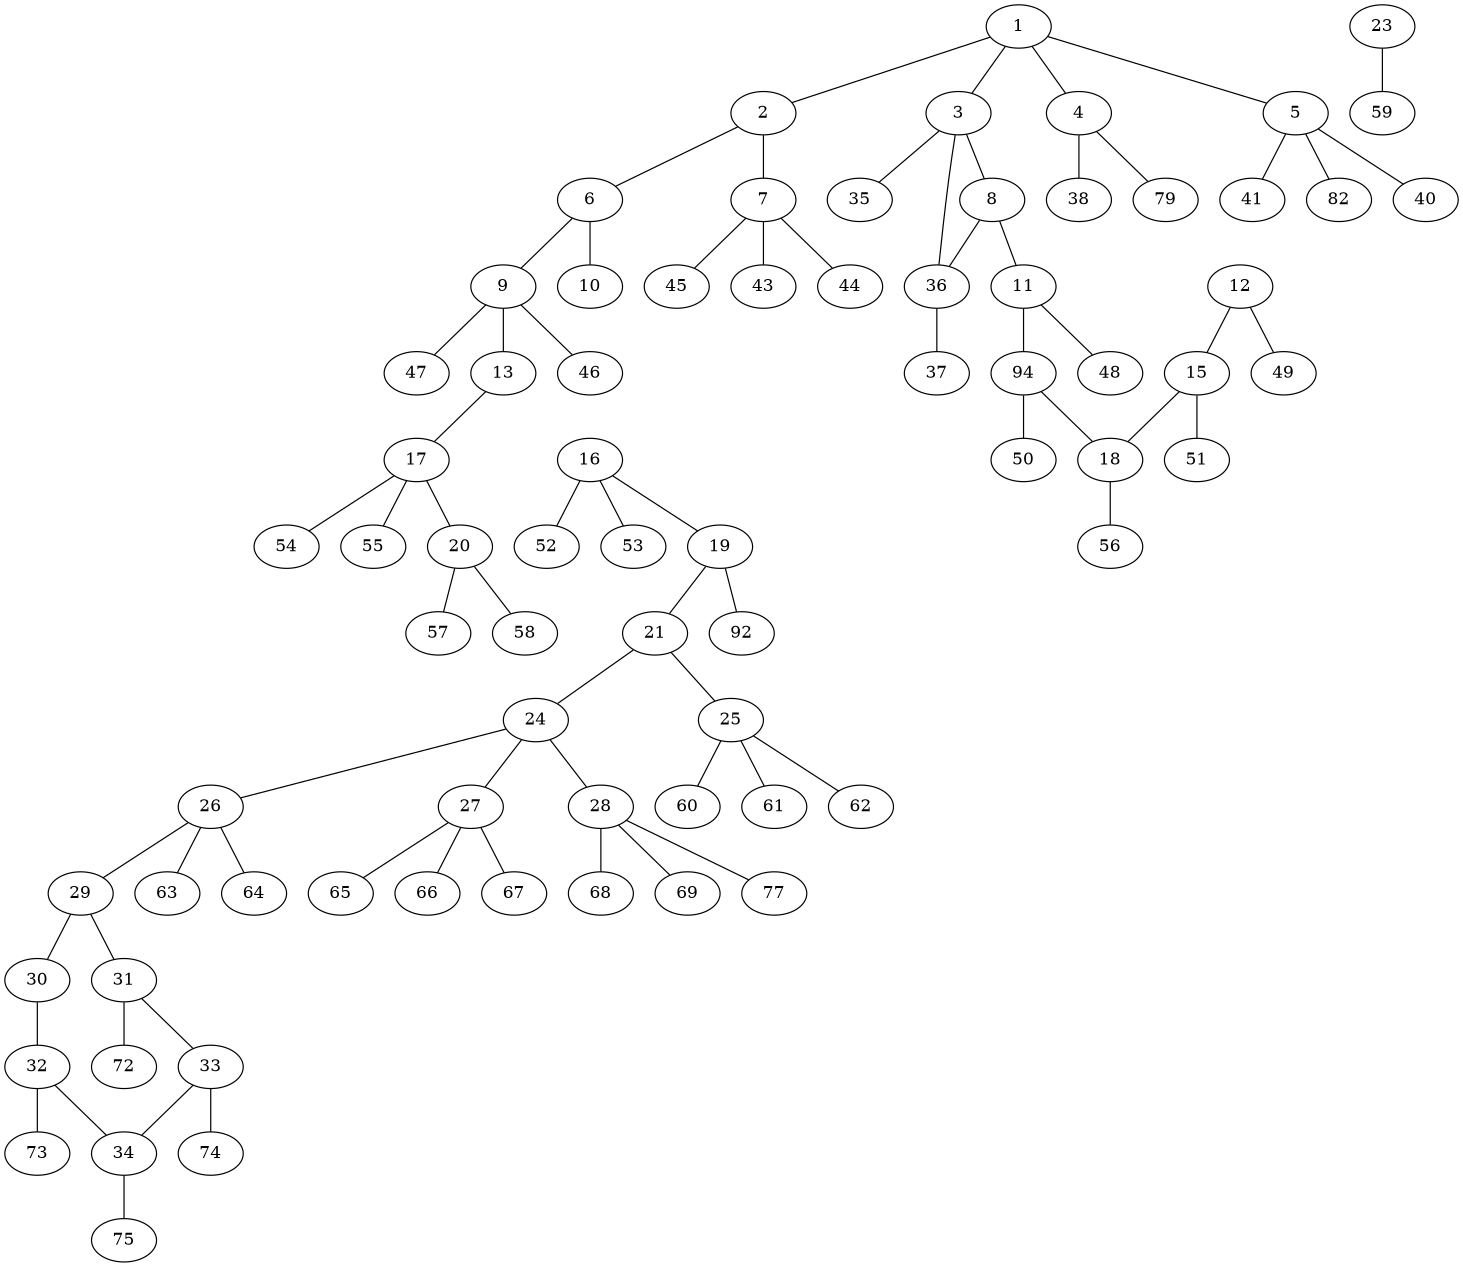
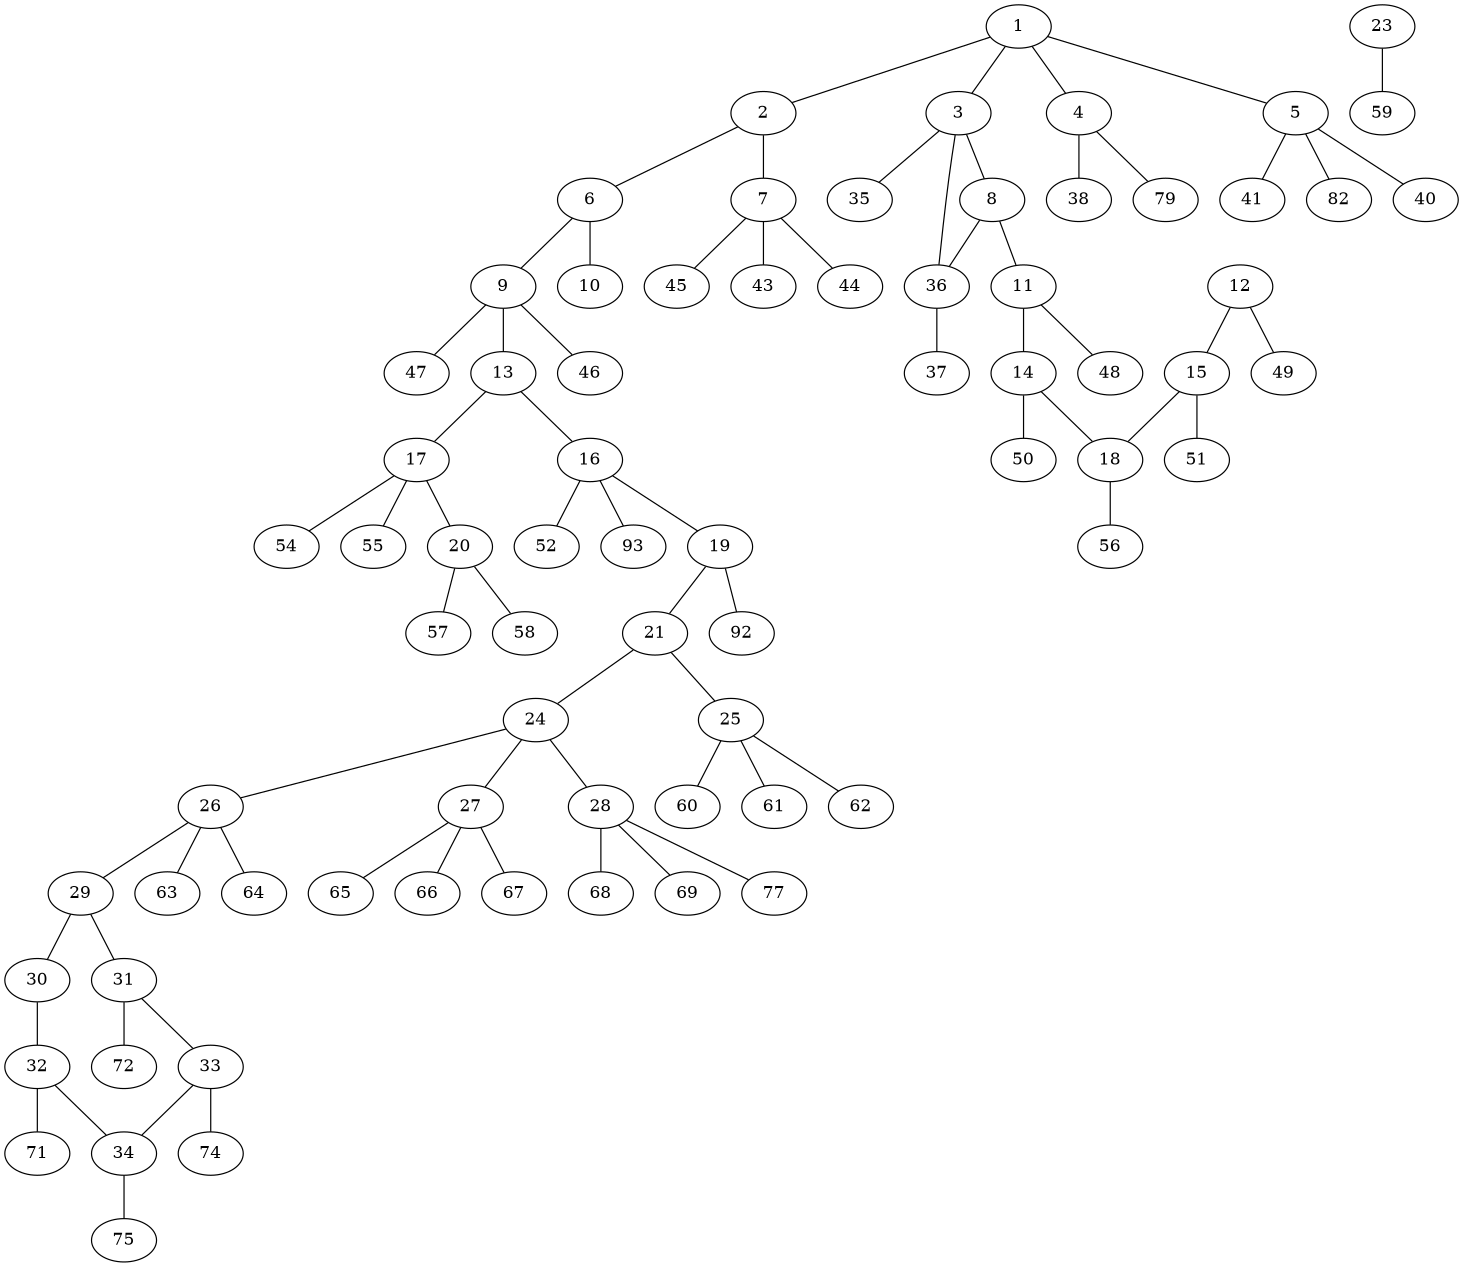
node "94": label "94" -> "14"
edge "13" -- "16": added
node "53": label "53" -> "93"
node "73": label "73" -> "71"
